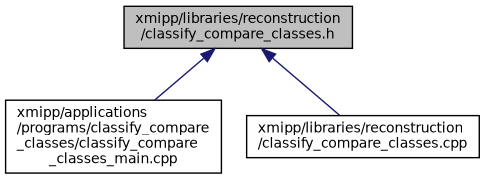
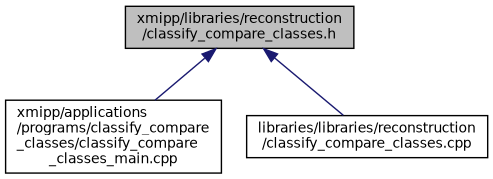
node "xmipp/libraries/reconstruction /classify_compare_classes.cpp": label "xmipp/libraries/reconstruction /classify_compare_classes.cpp" -> "libraries/libraries/reconstruction /classify_compare_classes.cpp"
